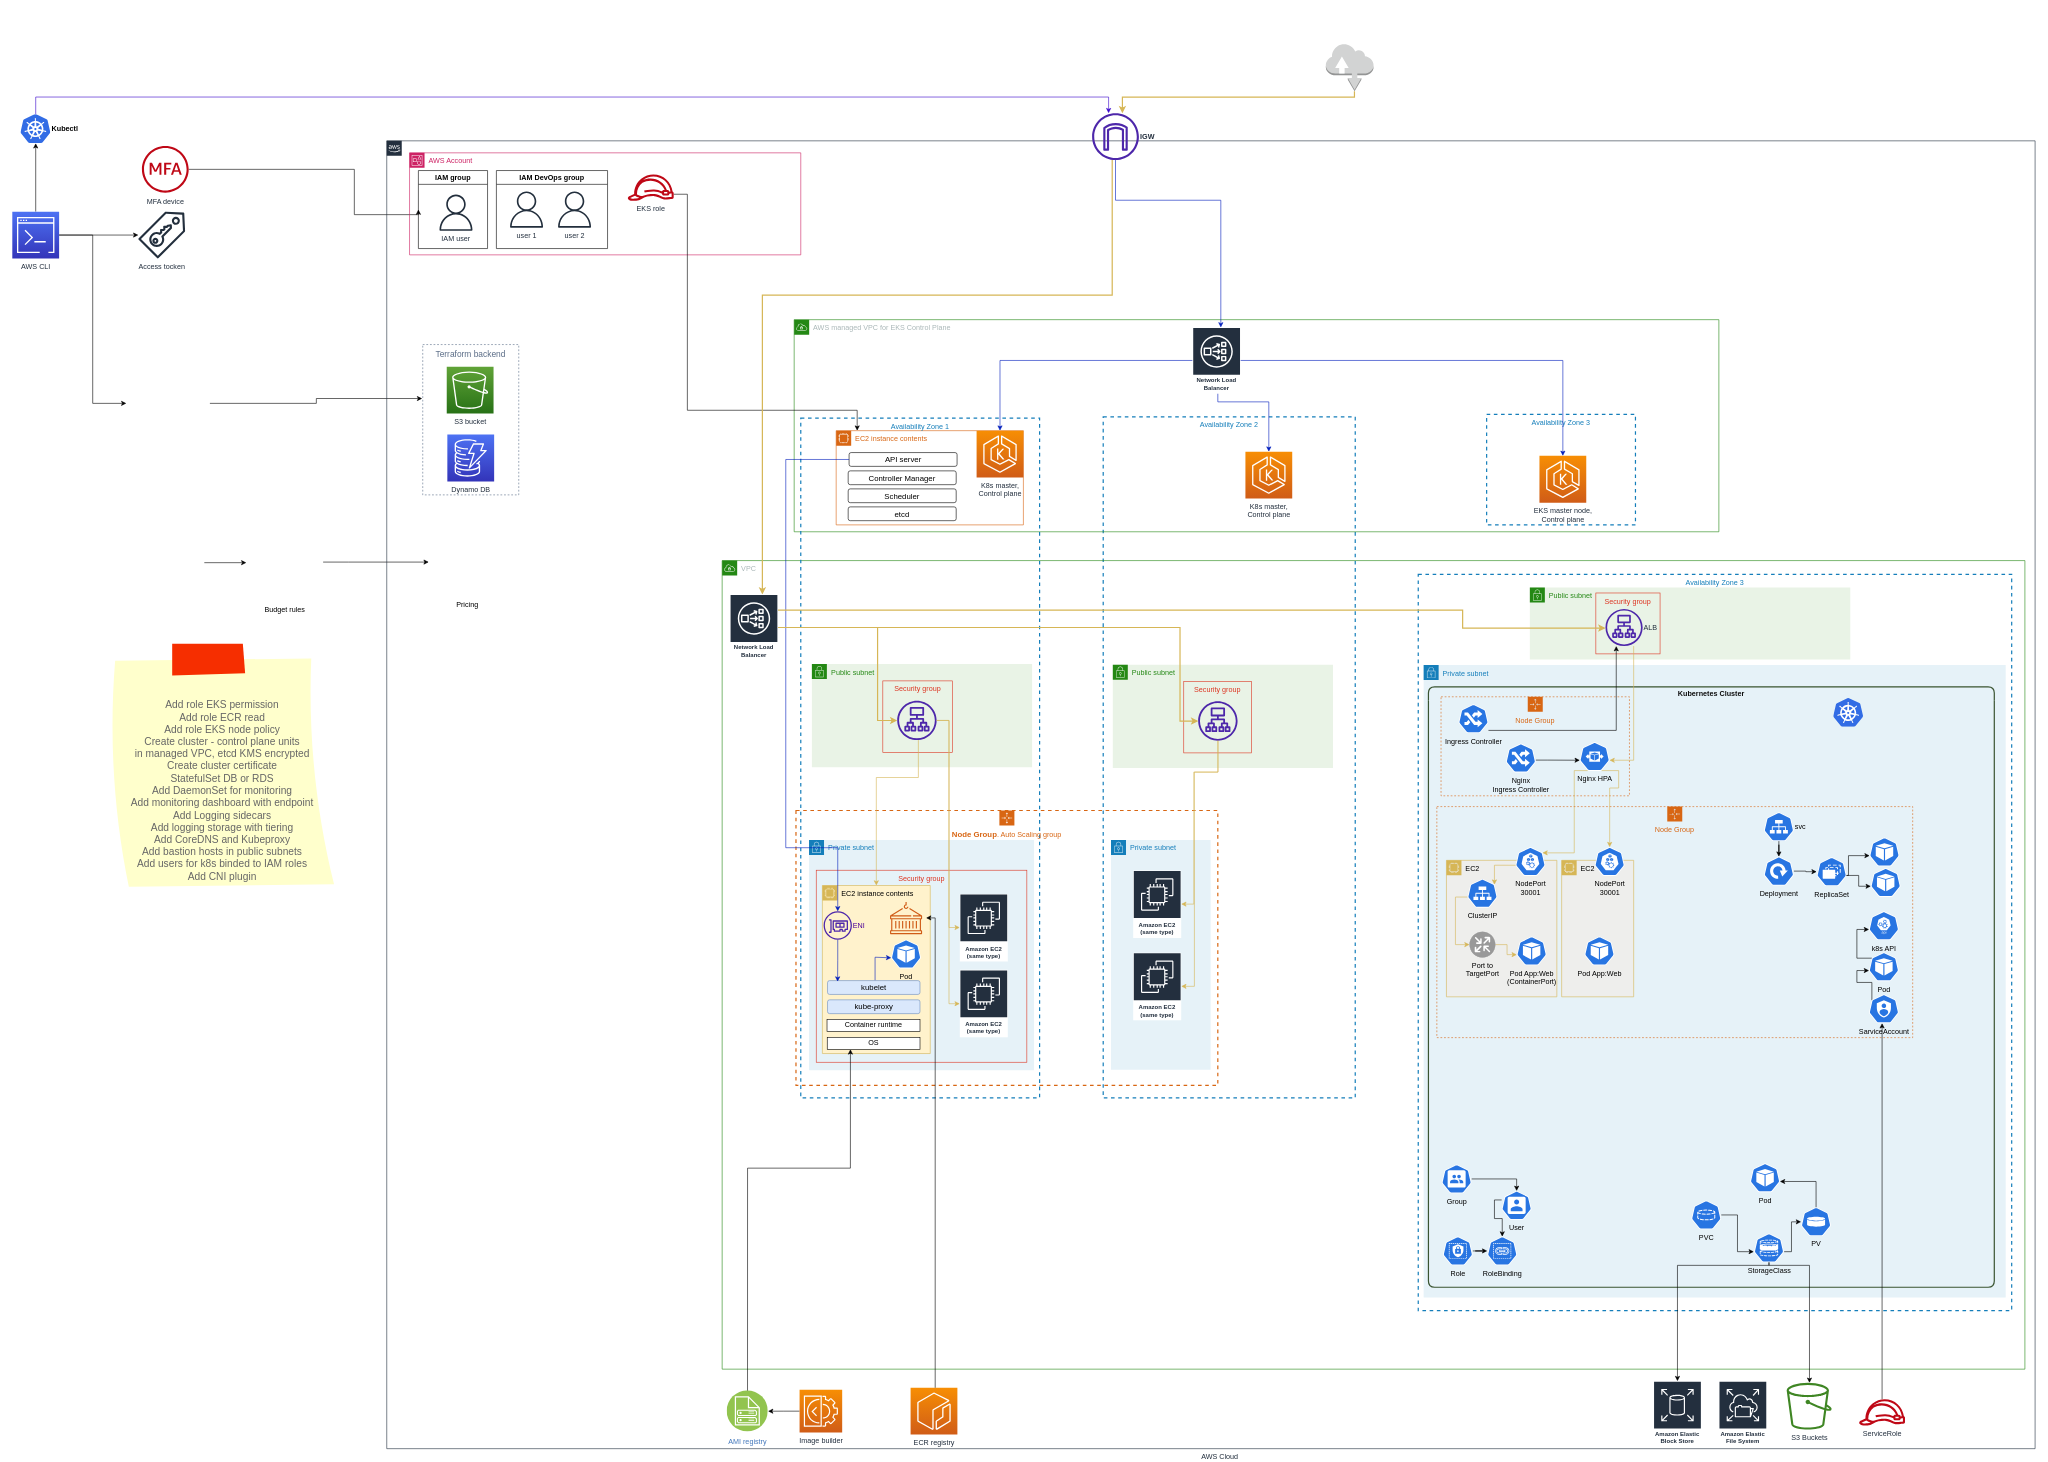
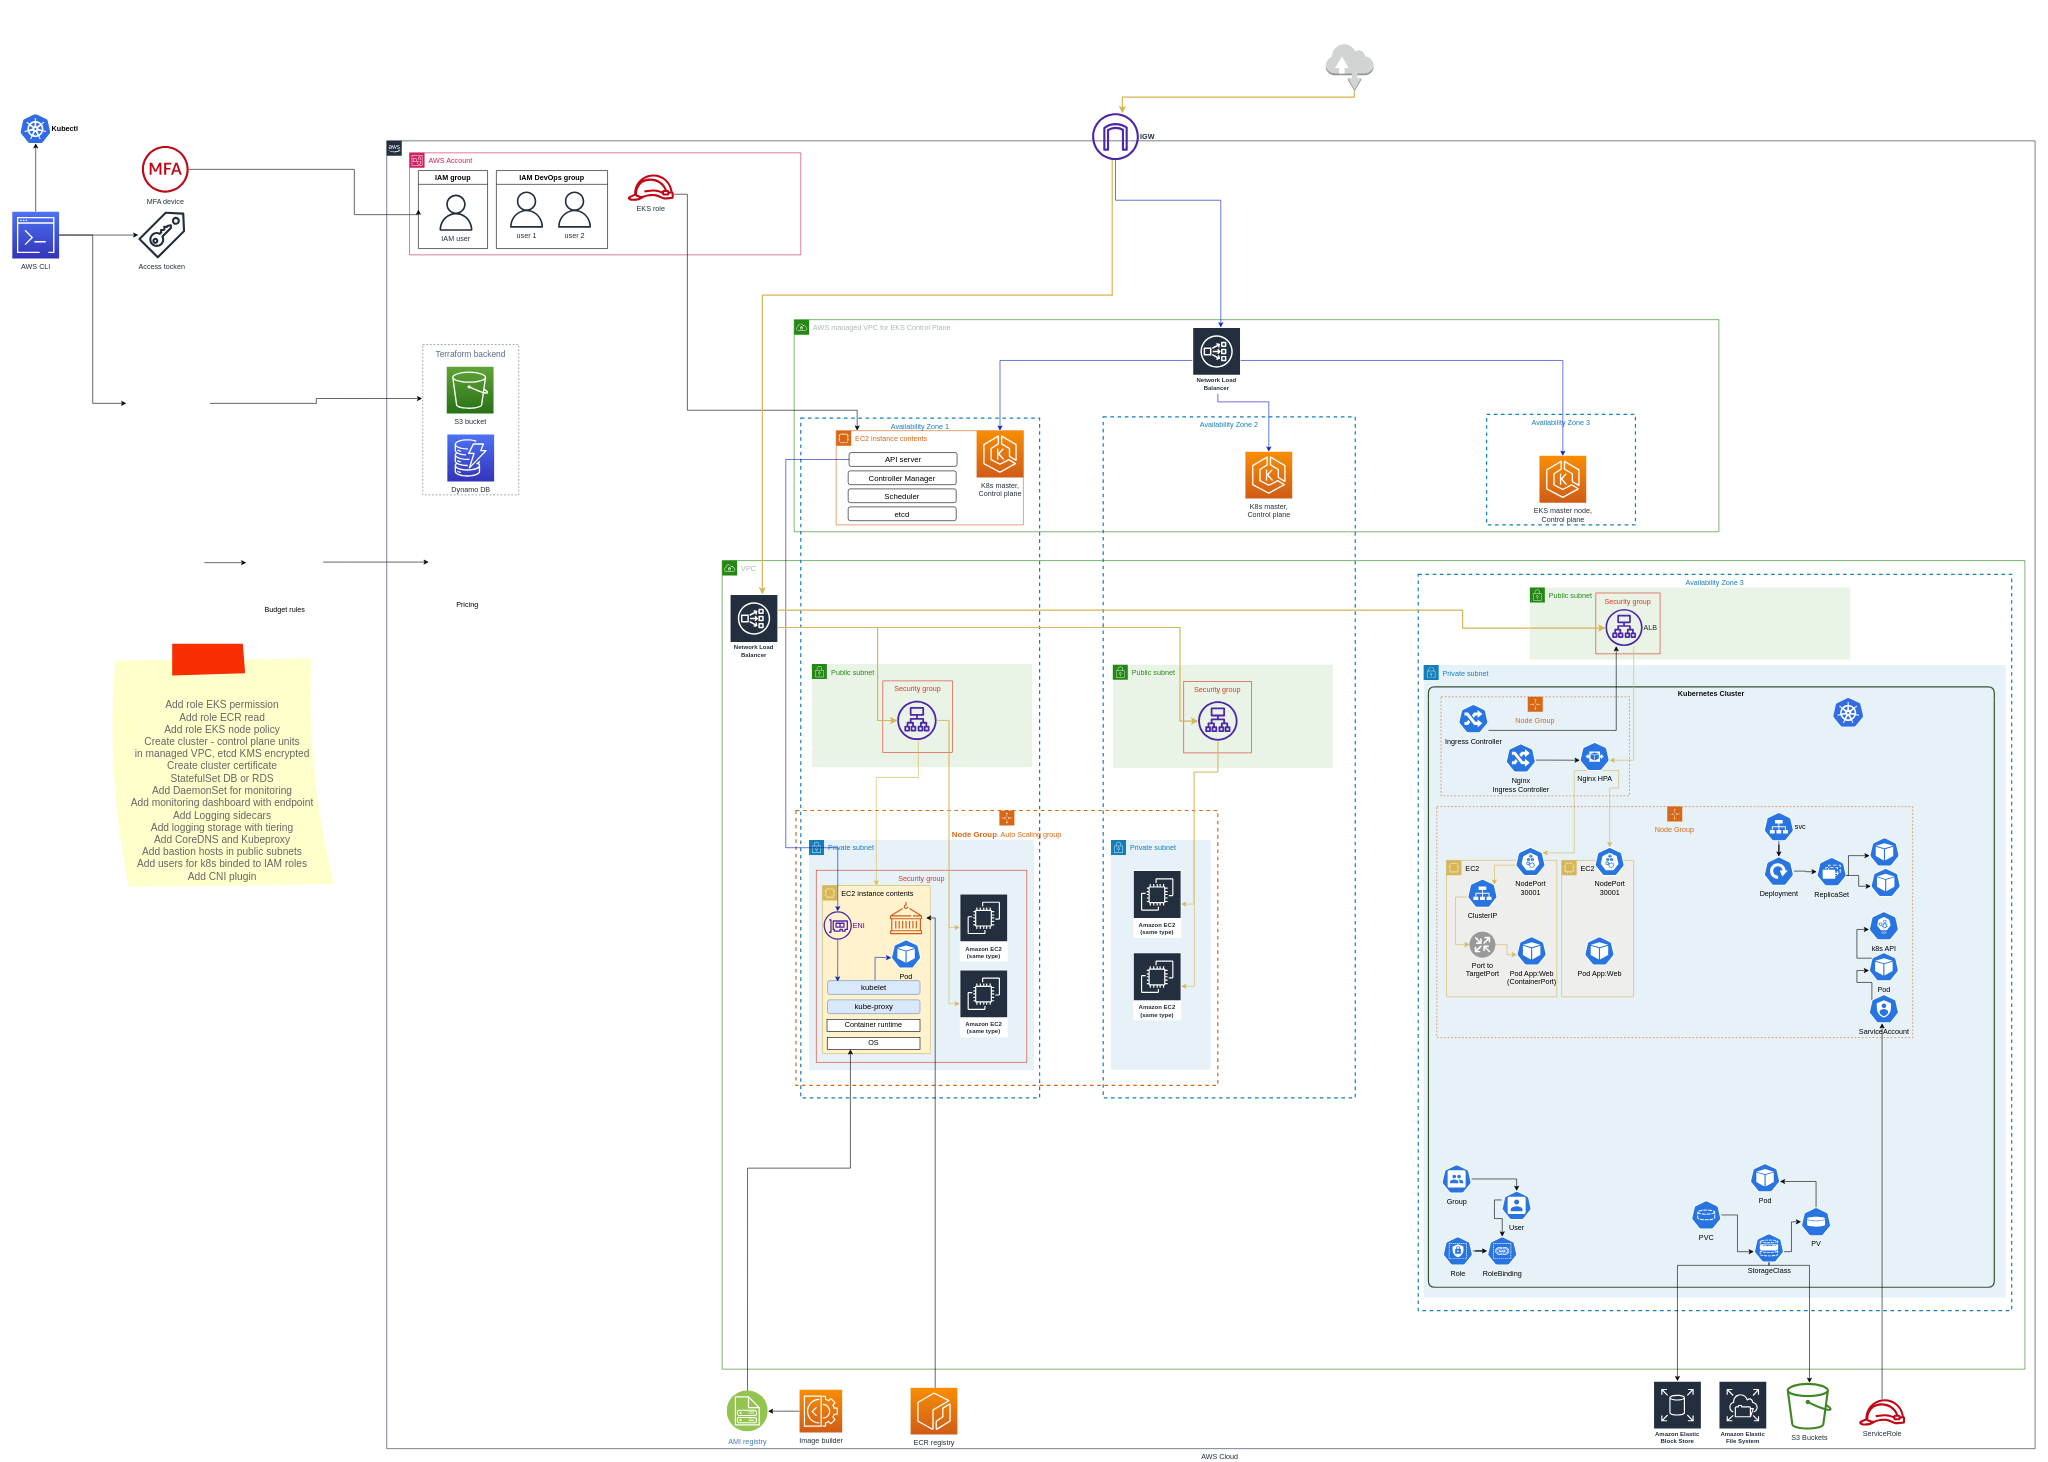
edge "Kubectl" -> "IGW": removed
